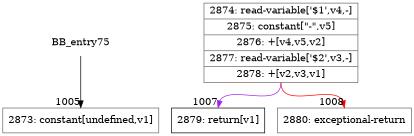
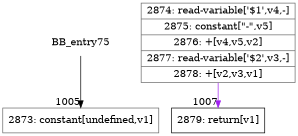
node "2880: exceptional-return": removed
